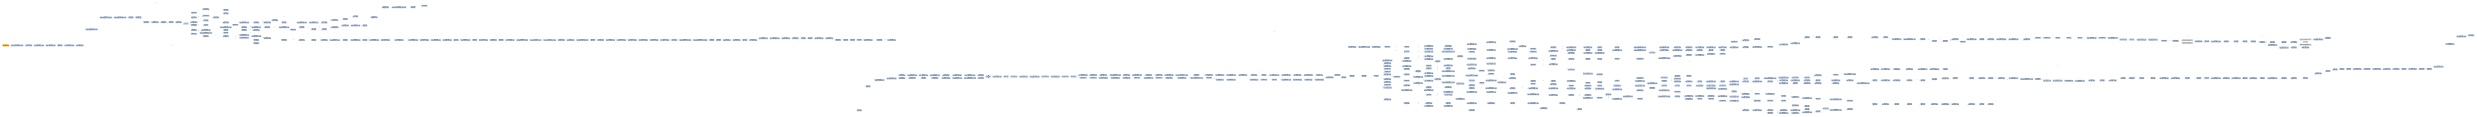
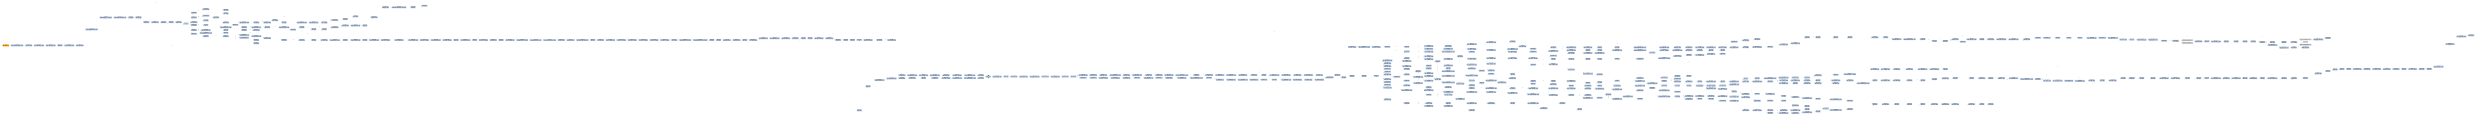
node "0x0042716d shll $0x8<UINT8>, %esi": added
